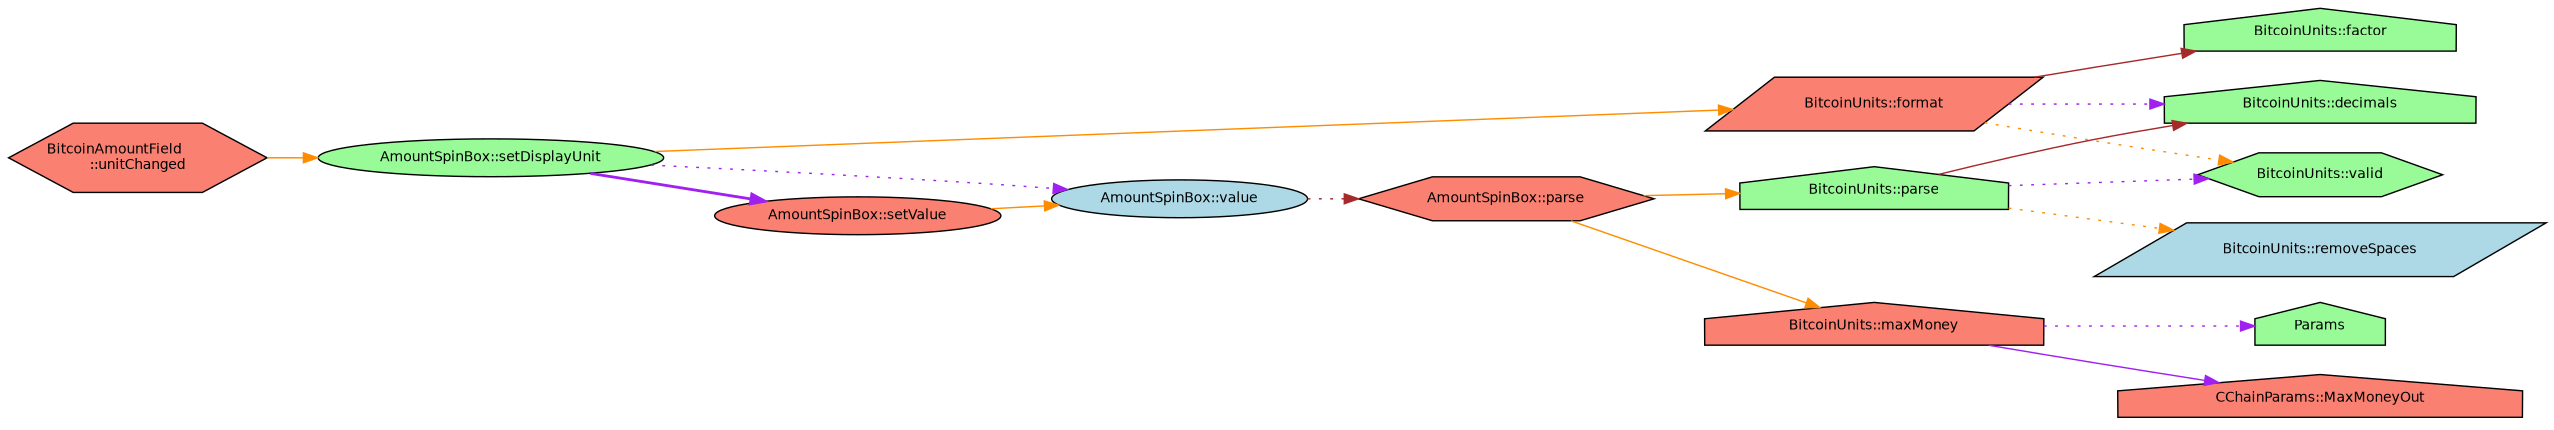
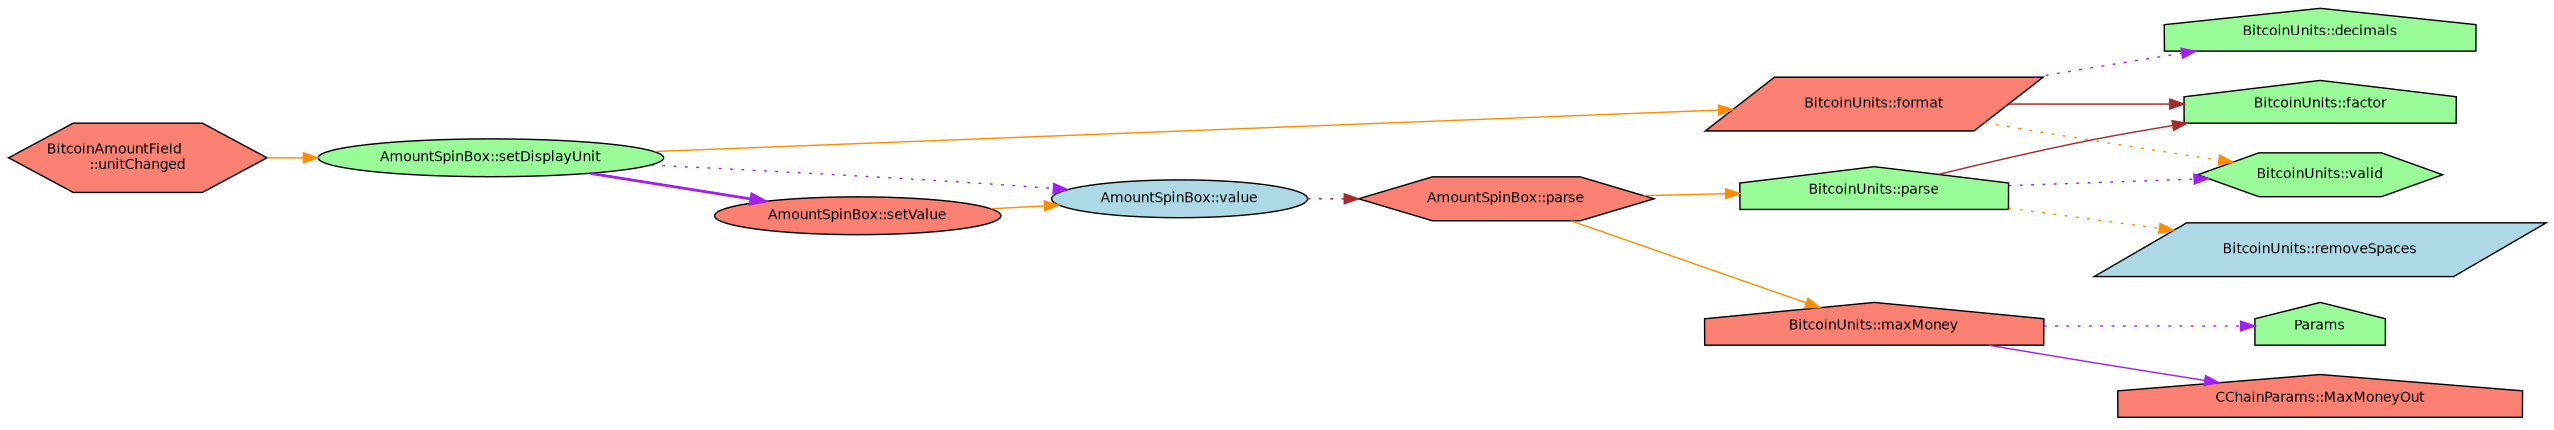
edge "BitcoinUnits::parse" -> "BitcoinUnits::decimals": now "BitcoinUnits::parse" -> "BitcoinUnits::factor"
